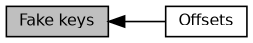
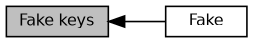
node "Offsets": label "Offsets" -> "Fake"
